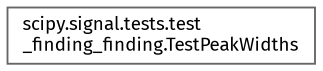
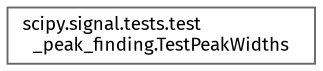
node "scipy.signal.tests.test _finding_finding.TestPeakWidths": label "scipy.signal.tests.test _finding_finding.TestPeakWidths" -> "scipy.signal.tests.test _peak_finding.TestPeakWidths"
